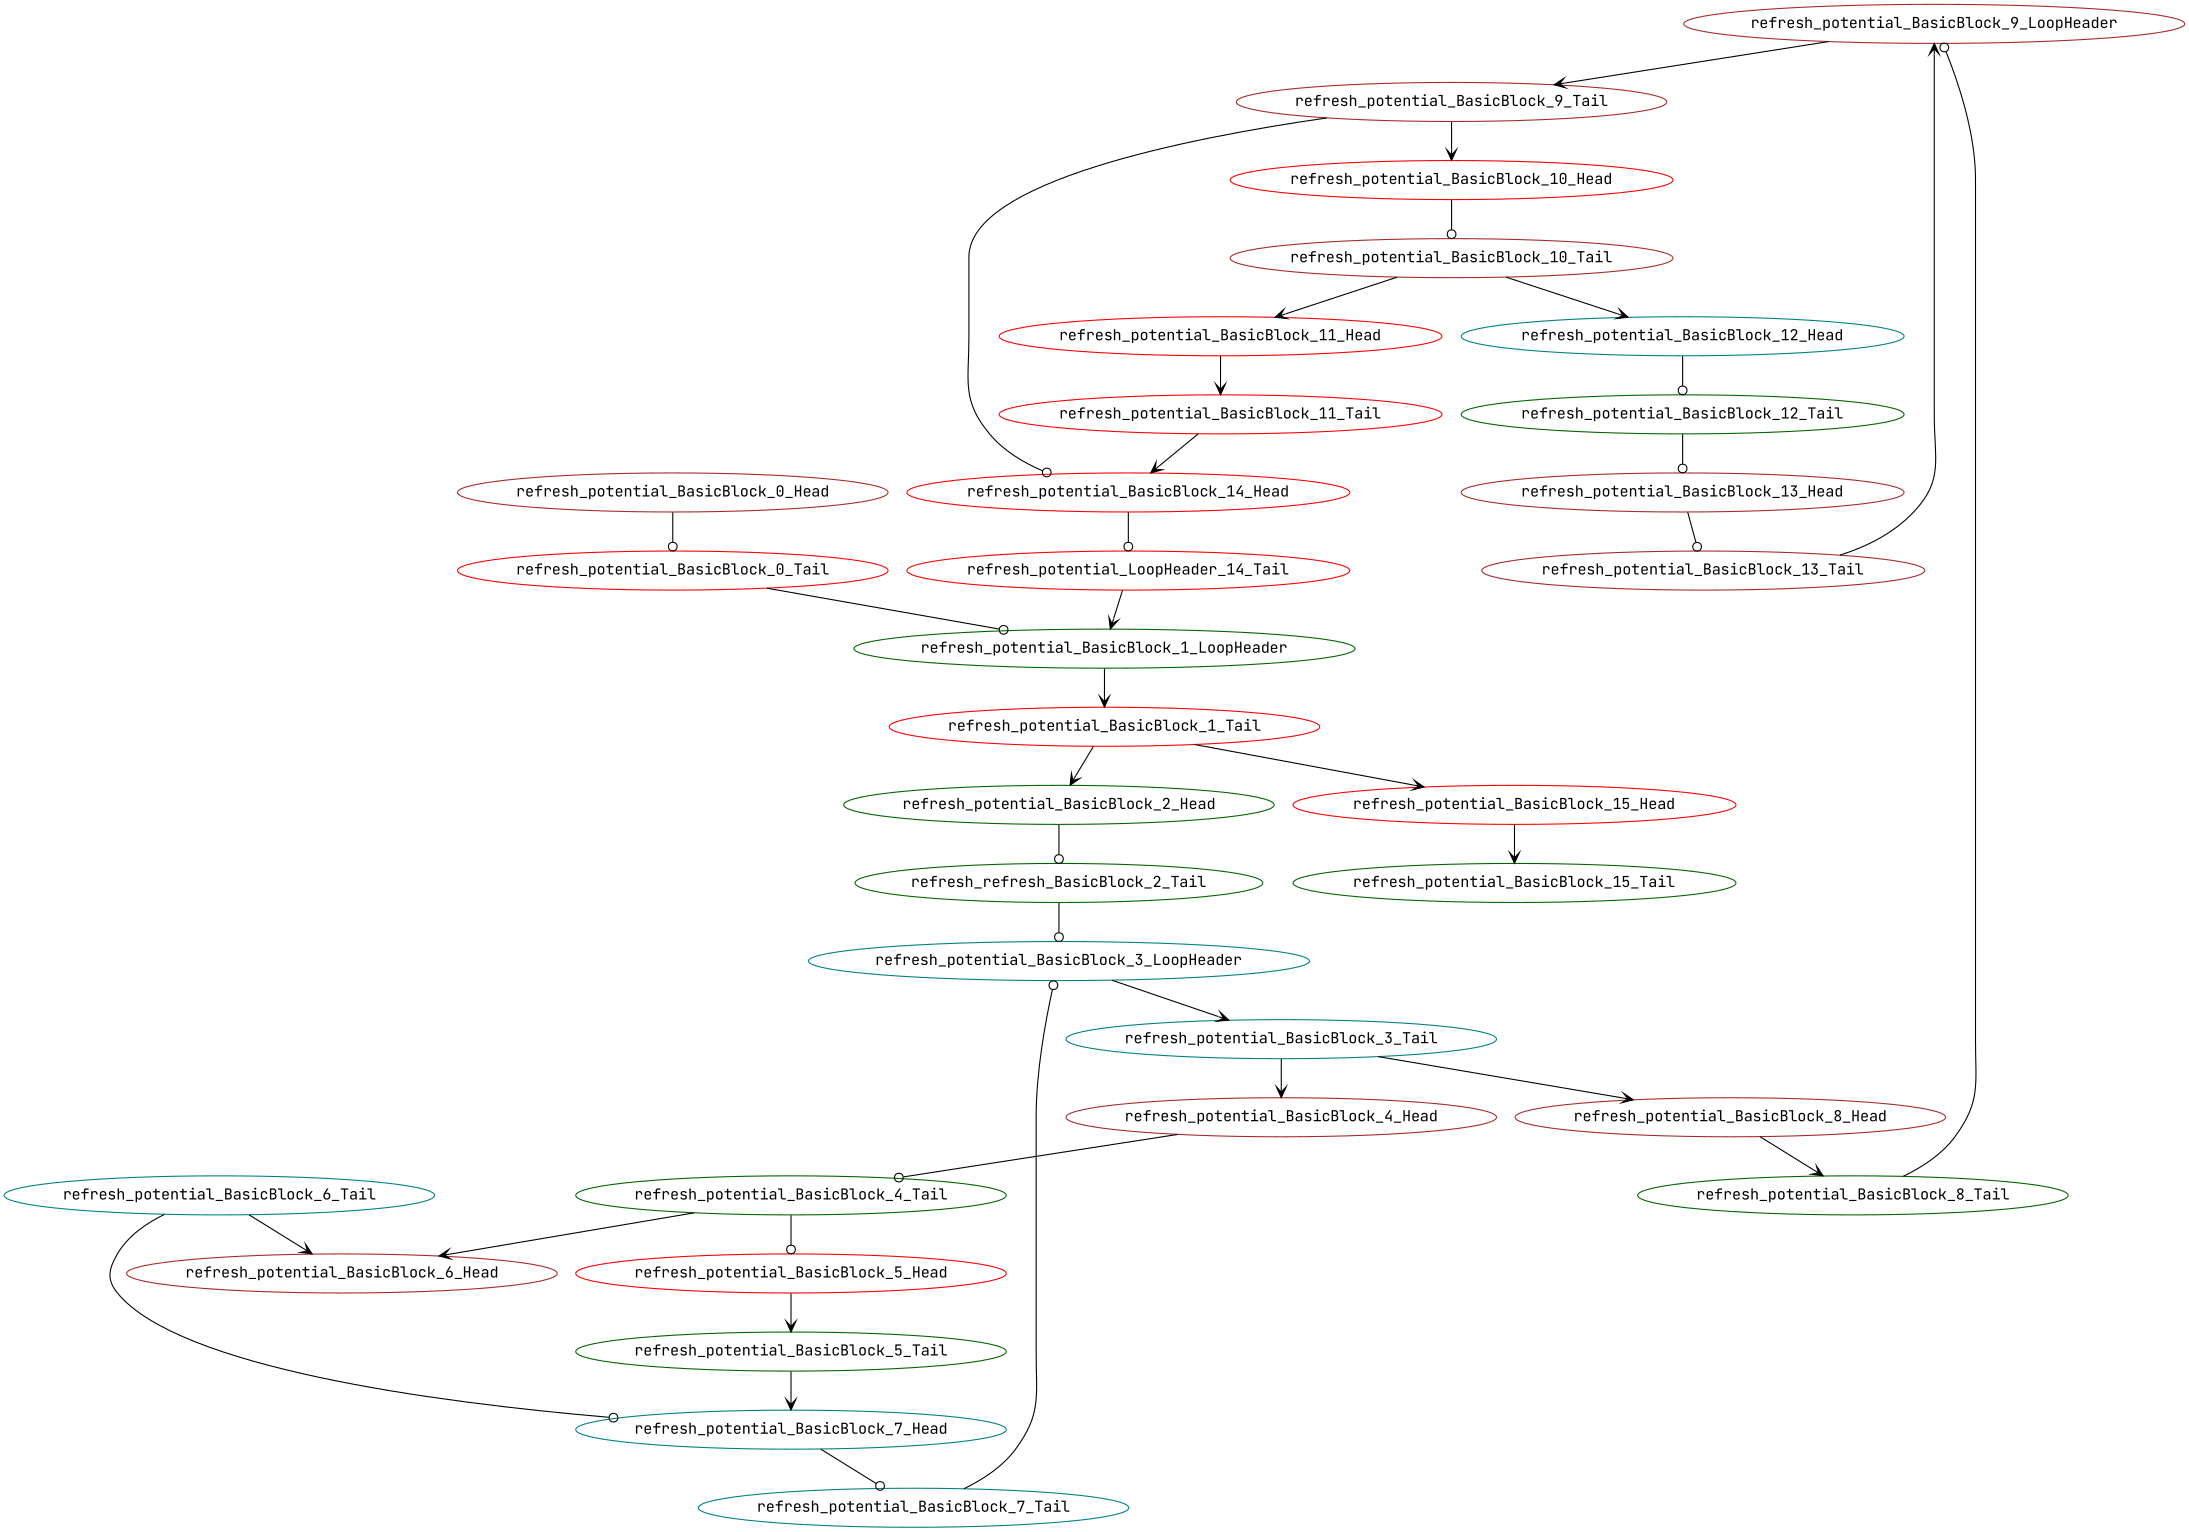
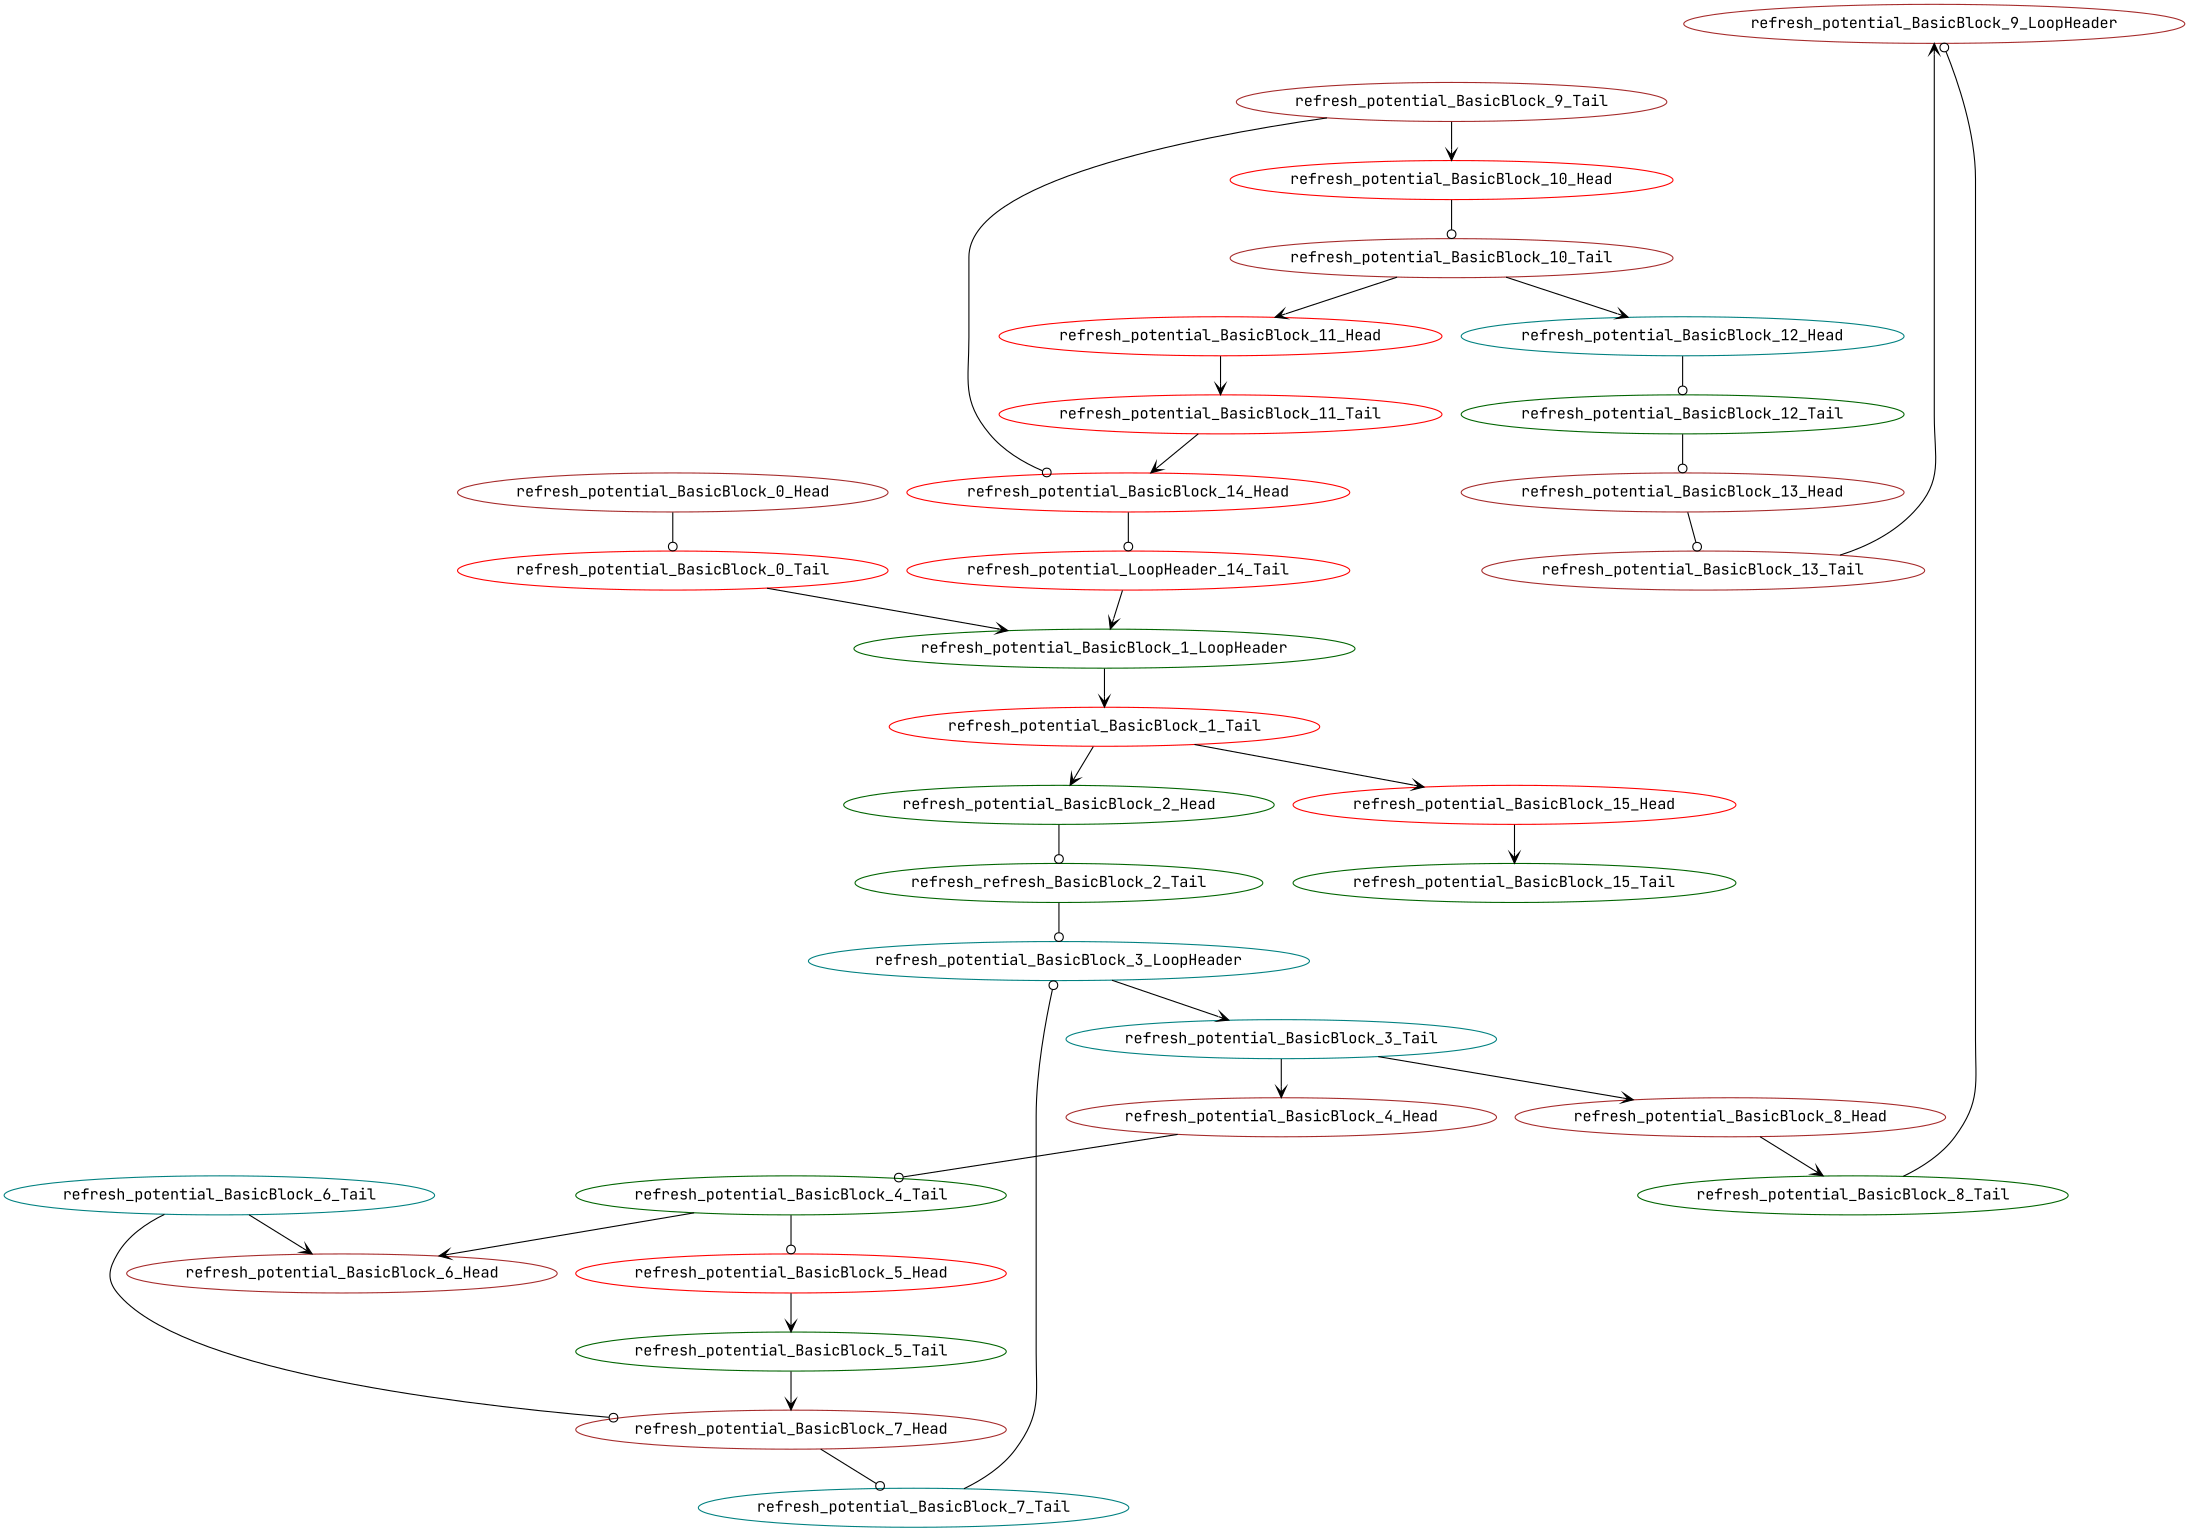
edge "refresh_potential_BasicBlock_9_LoopHeader" -> "refresh_potential_BasicBlock_9_Tail": removed
edge "refresh_potential_BasicBlock_0_Tail" -> "refresh_potential_BasicBlock_1_LoopHeader": arrowhead odot -> vee
node "refresh_potential_BasicBlock_7_Head": color teal -> brown
